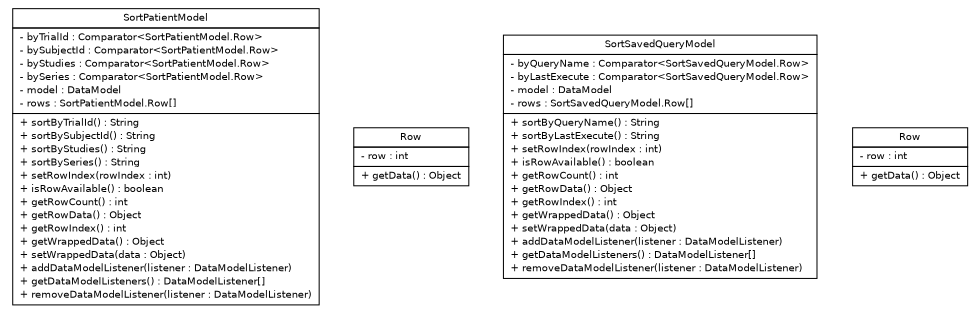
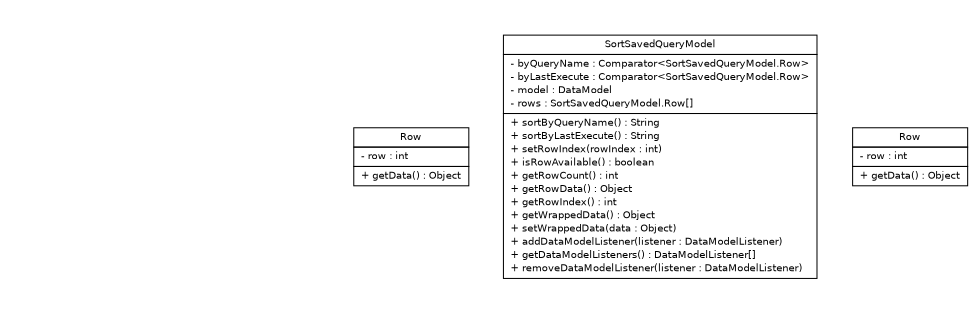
node "SortPatientModel": removed
